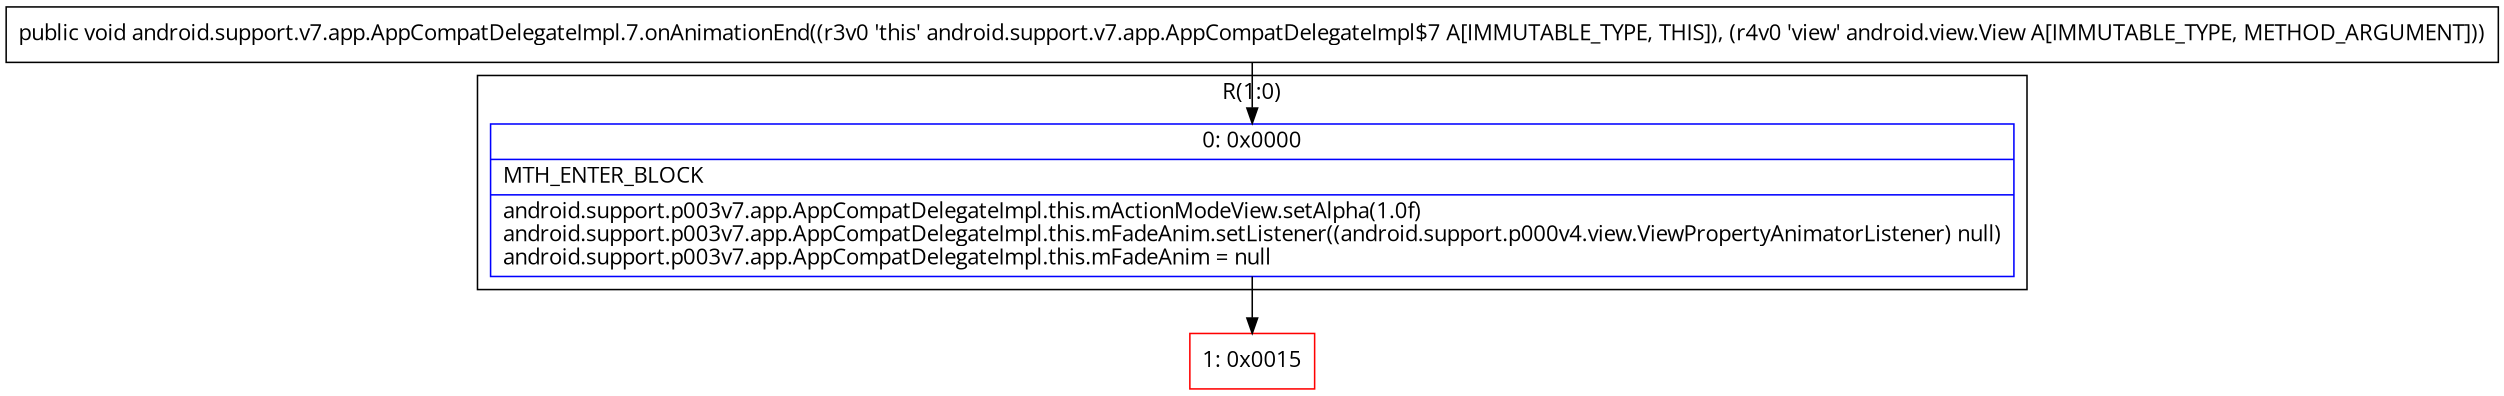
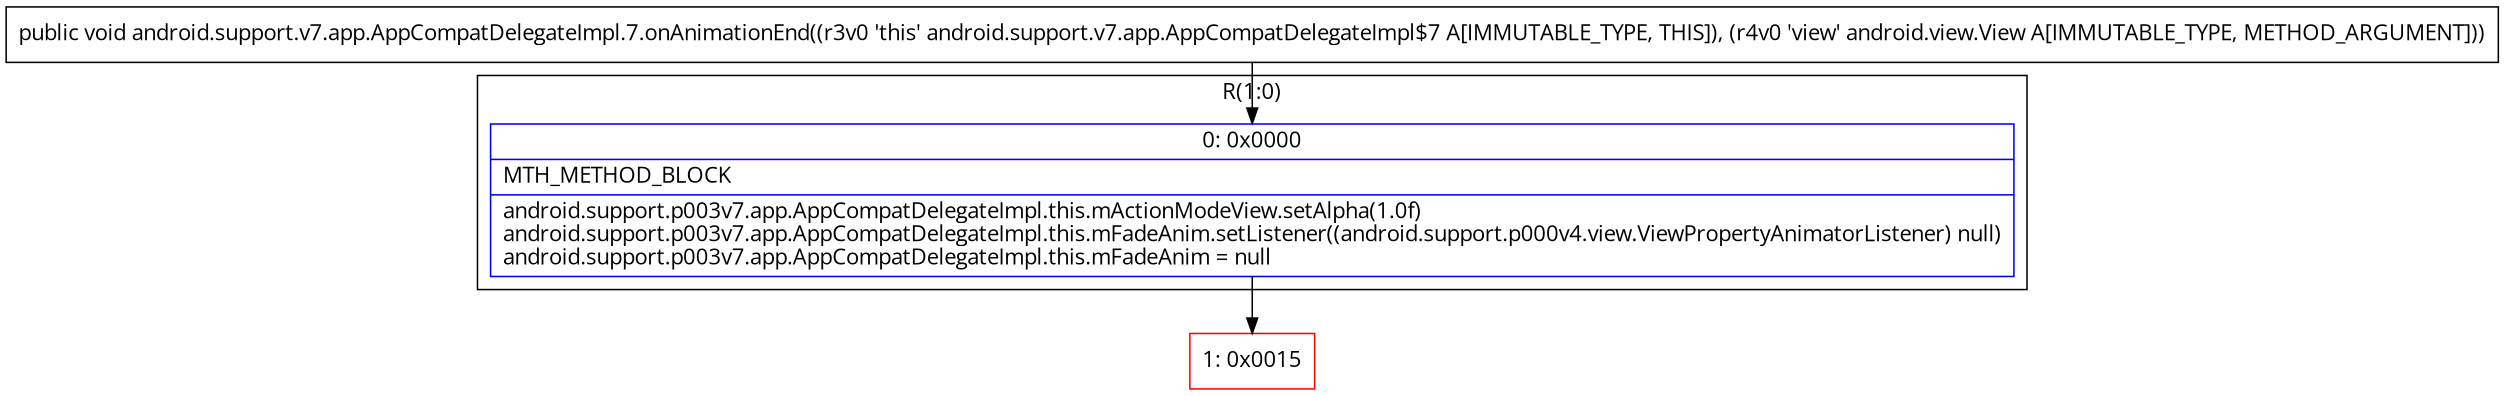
node "0: 0x0000": text "MTH_ENTER_BLOCK" -> "MTH_METHOD_BLOCK"
